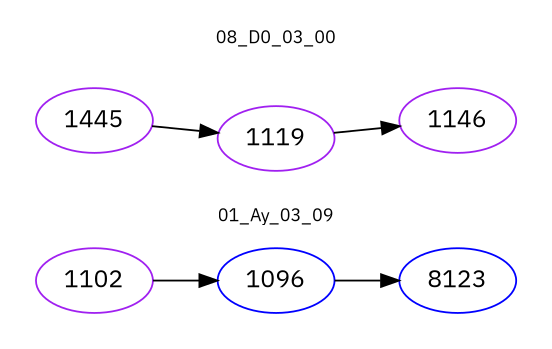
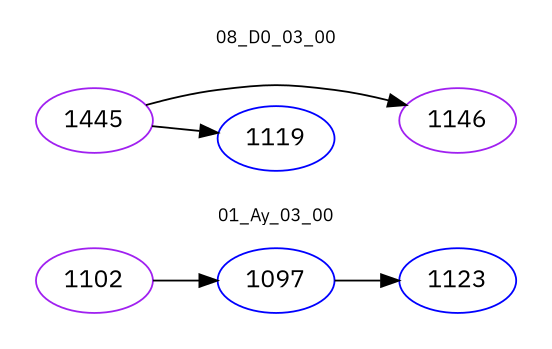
edge "1119" -> "1146": now "1445" -> "1146"
node "1119": color purple -> blue
cluster "01_Ay_03_09": label "01_Ay_03_09" -> "01_Ay_03_00"
node "1096": label "1096" -> "1097"
node "8123": label "8123" -> "1123"
